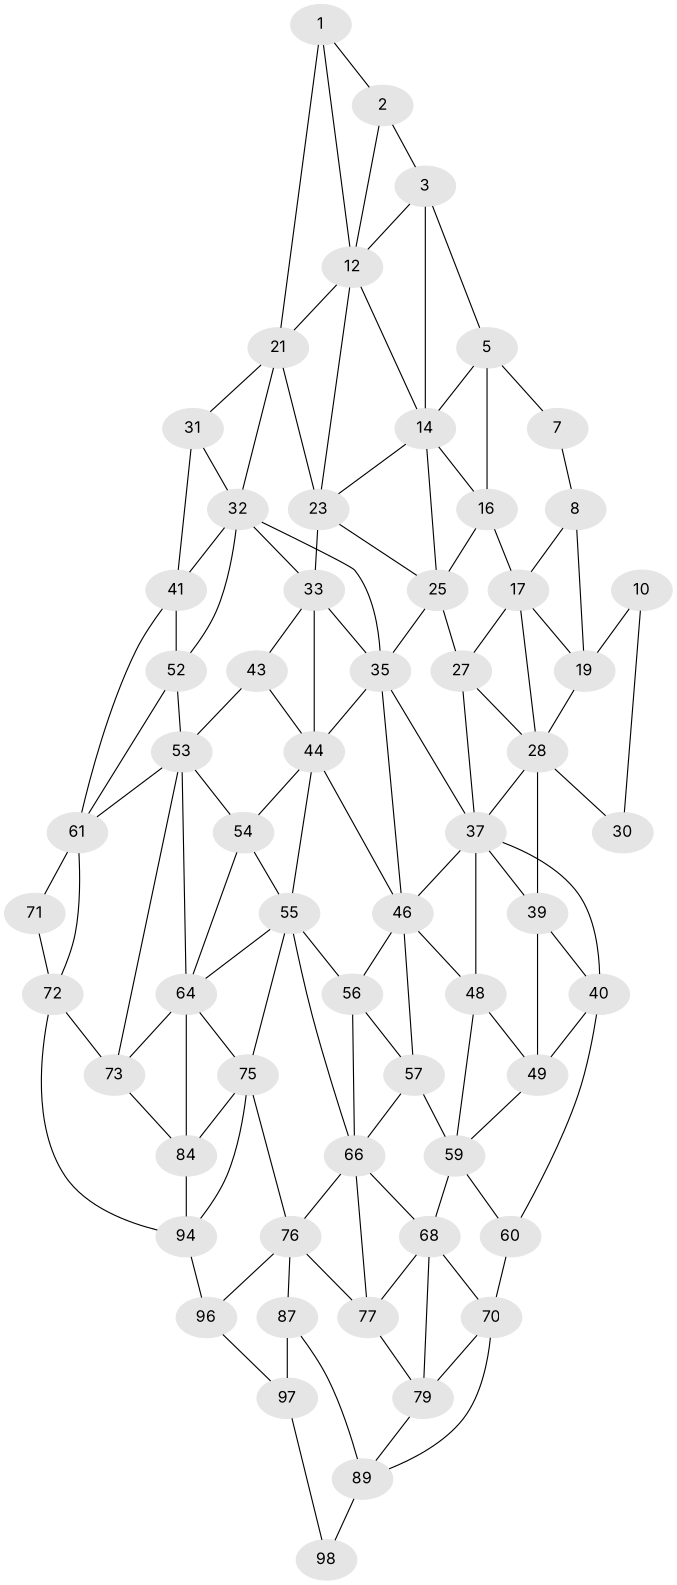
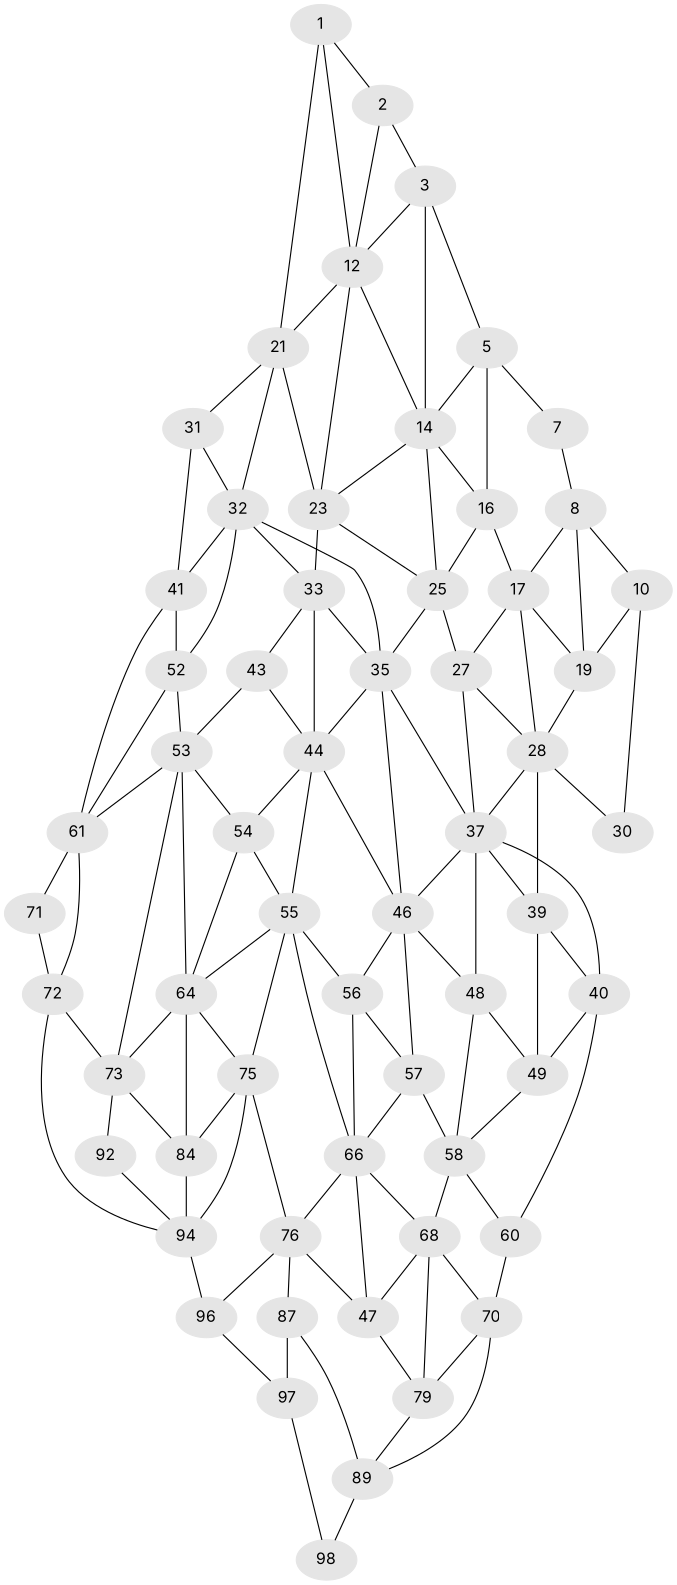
edge "8" -- "10": added
node "92": added
node "59": label "59" -> "58"
node "77": label "77" -> "47"
